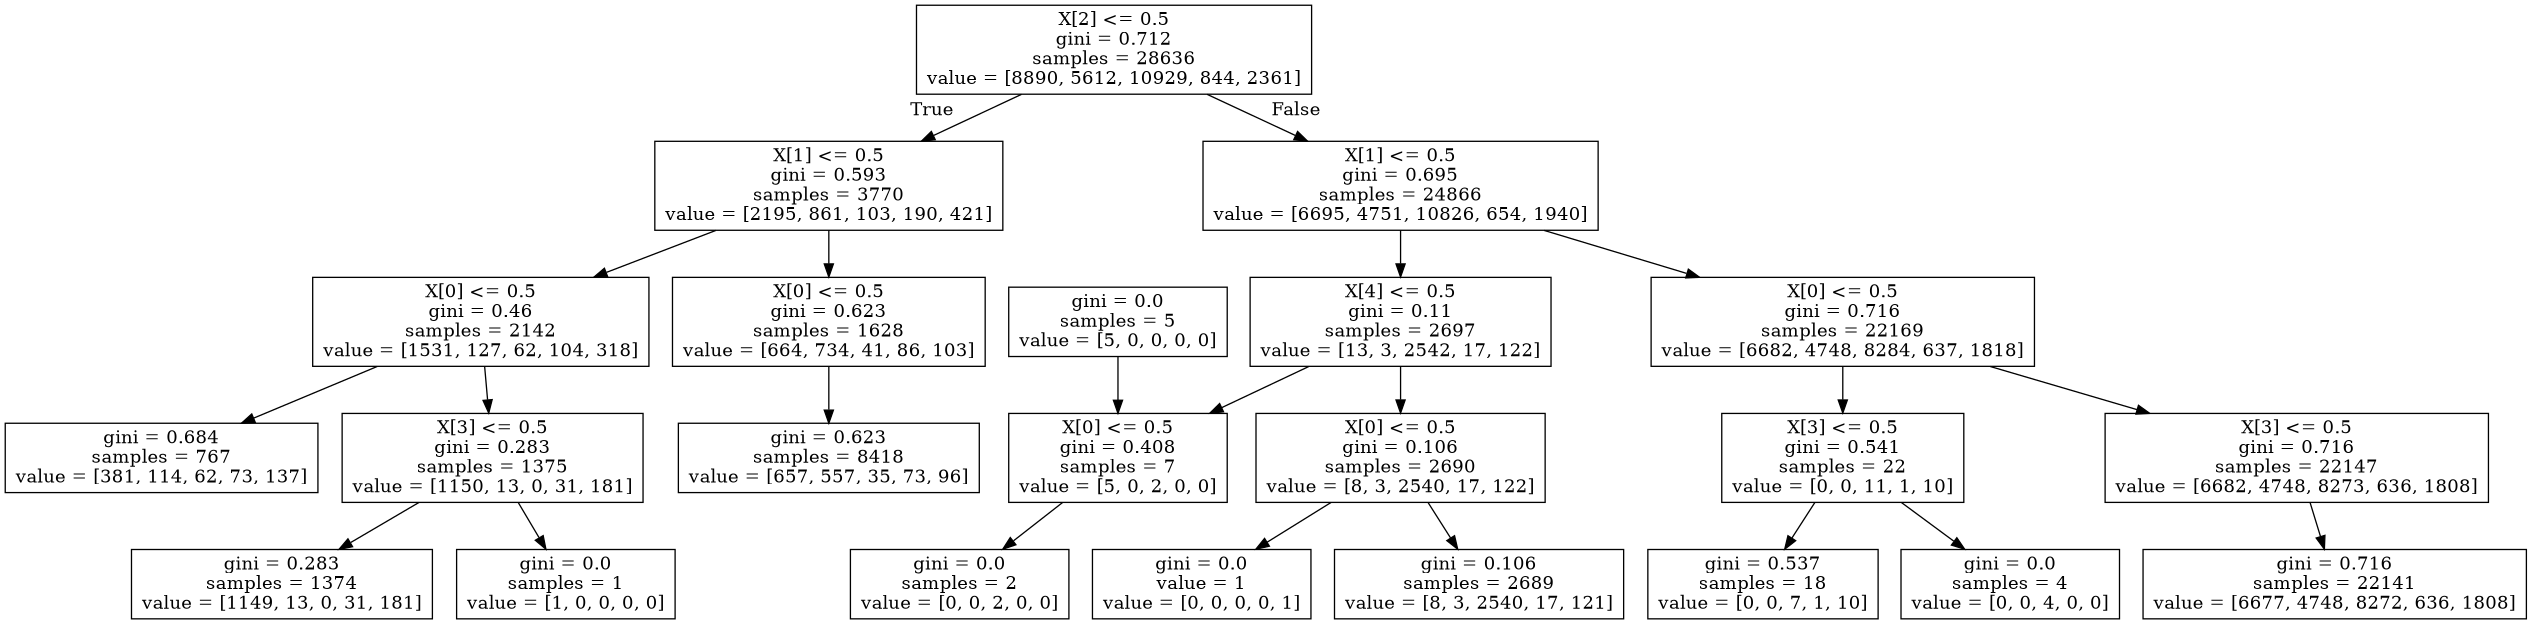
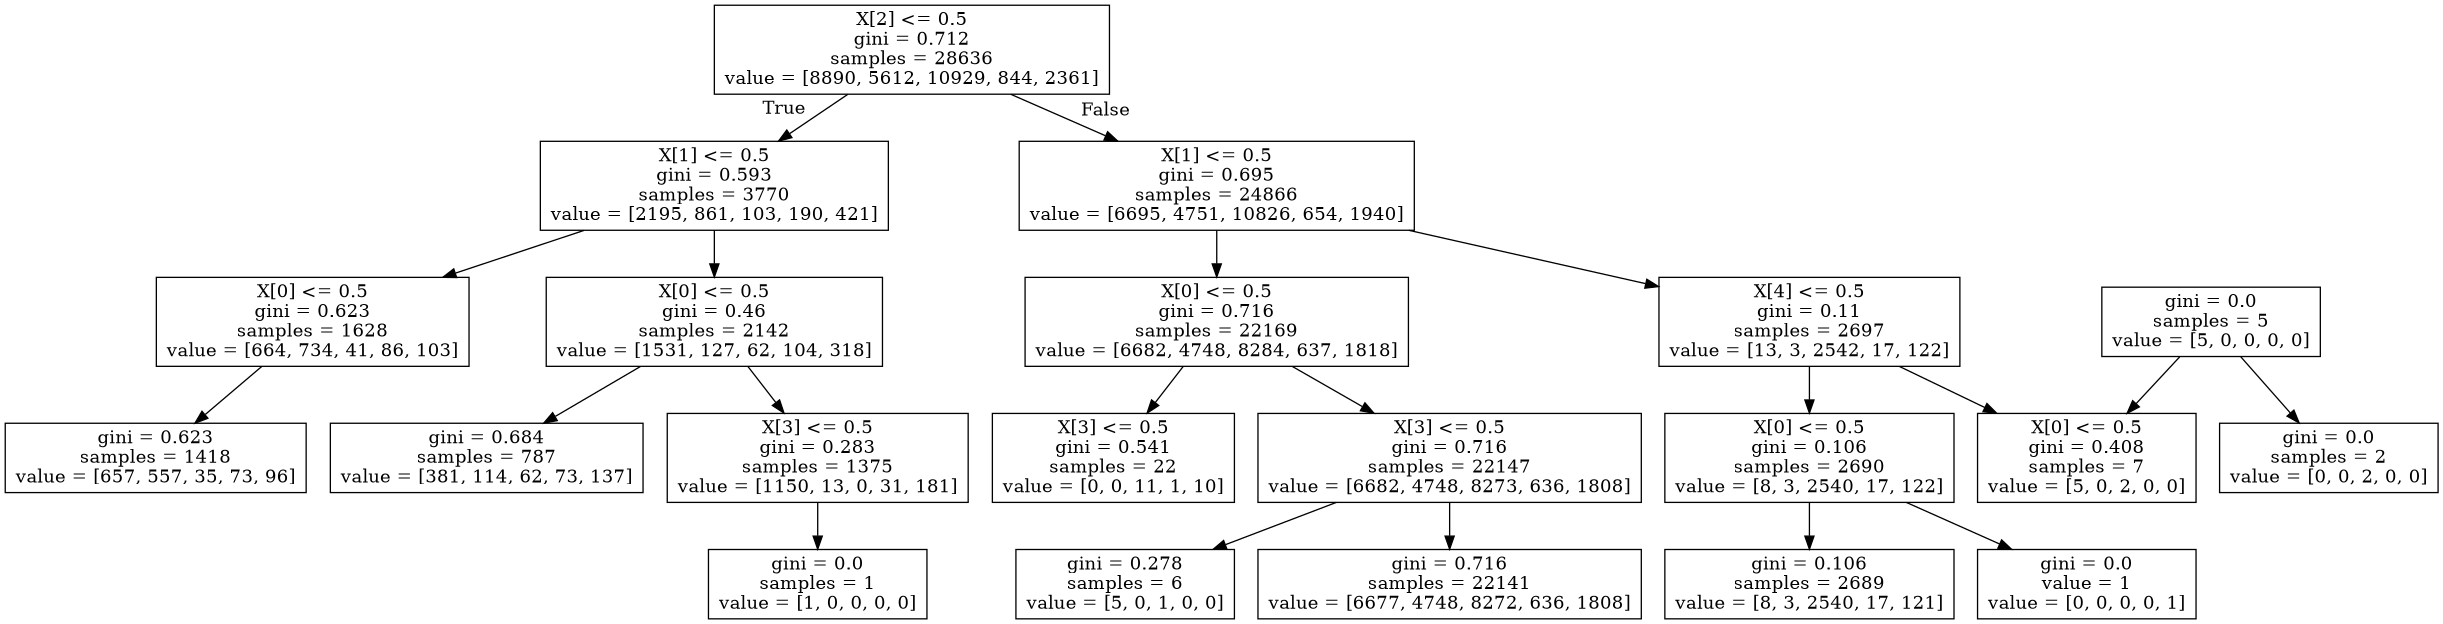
node "gini = 0.684 samples = 767 value = [381, 114, 62, 73, 137]": label "gini = 0.684 samples = 767 value = [381, 114, 62, 73, 137]" -> "gini = 0.684 samples = 787 value = [381, 114, 62, 73, 137]"
node "gini = 0.623 samples = 8418 value = [657, 557, 35, 73, 96]": label "gini = 0.623 samples = 8418 value = [657, 557, 35, 73, 96]" -> "gini = 0.623 samples = 1418 value = [657, 557, 35, 73, 96]"
edge "X[0] <= 0.5 gini = 0.408 samples = 7 value = [5, 0, 2, 0, 0]" -> "gini = 0.0 samples = 2 value = [0, 0, 2, 0, 0]": now "gini = 0.0 samples = 5 value = [5, 0, 0, 0, 0]" -> "gini = 0.0 samples = 2 value = [0, 0, 2, 0, 0]"
node "gini = 0.283 samples = 1374 value = [1149, 13, 0, 31, 181]": removed
node "gini = 0.278 samples = 6 value = [5, 0, 1, 0, 0]": added
node "gini = 0.537 samples = 18 value = [0, 0, 7, 1, 10]": removed
node "gini = 0.0 samples = 4 value = [0, 0, 4, 0, 0]": removed
